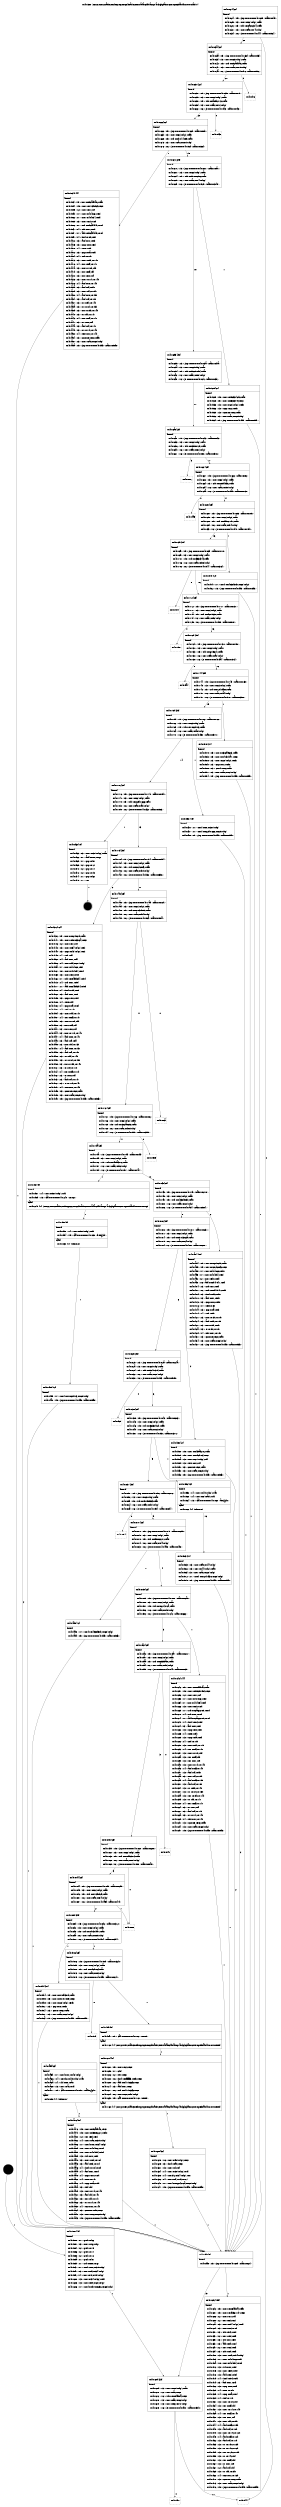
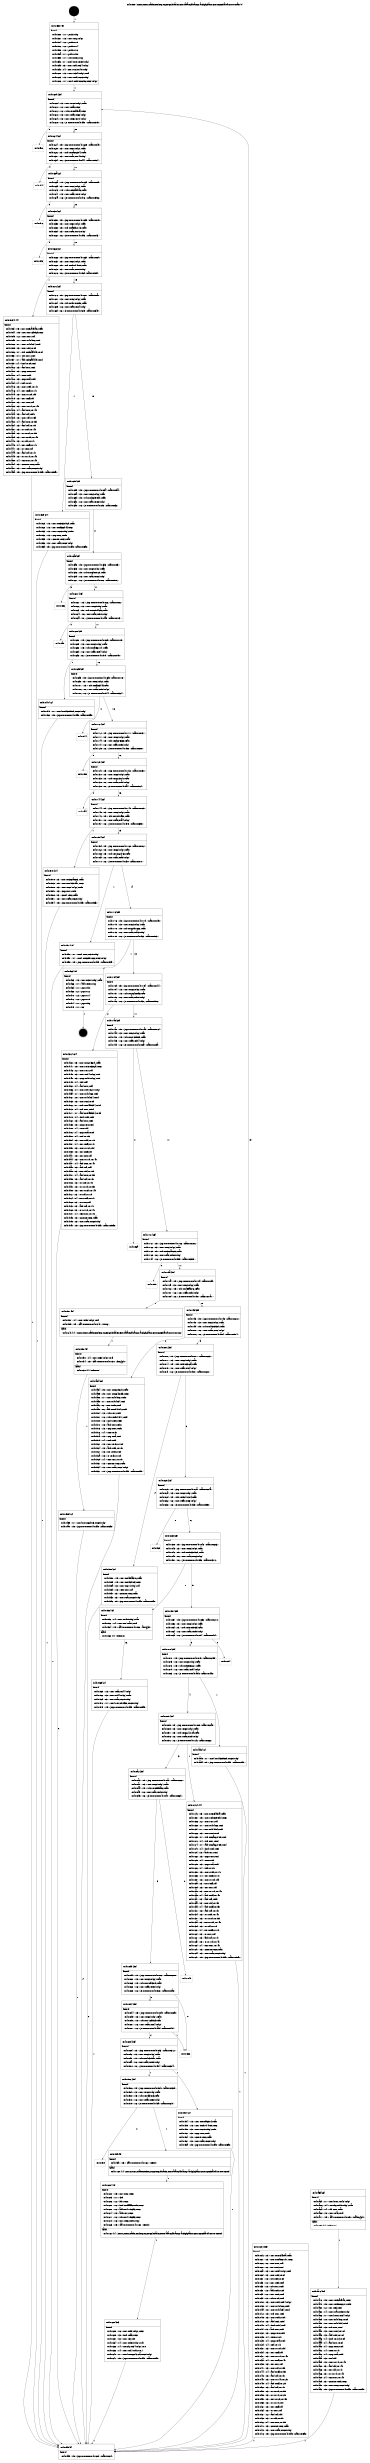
edge "0x401fd5 [5]" -> "0x401cdc [159]": reversed
edge "0x40160d [23]" -> "0x401f44": now "0x40160d [23]" -> "0x401624 [22]"
